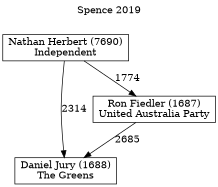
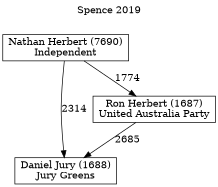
node "Ron Fiedler (1687) United Australia Party": label "Ron Fiedler (1687) United Australia Party" -> "Ron Herbert (1687) United Australia Party"
node "Daniel Jury (1688) The Greens": label "Daniel Jury (1688) The Greens" -> "Daniel Jury (1688) Jury Greens"
